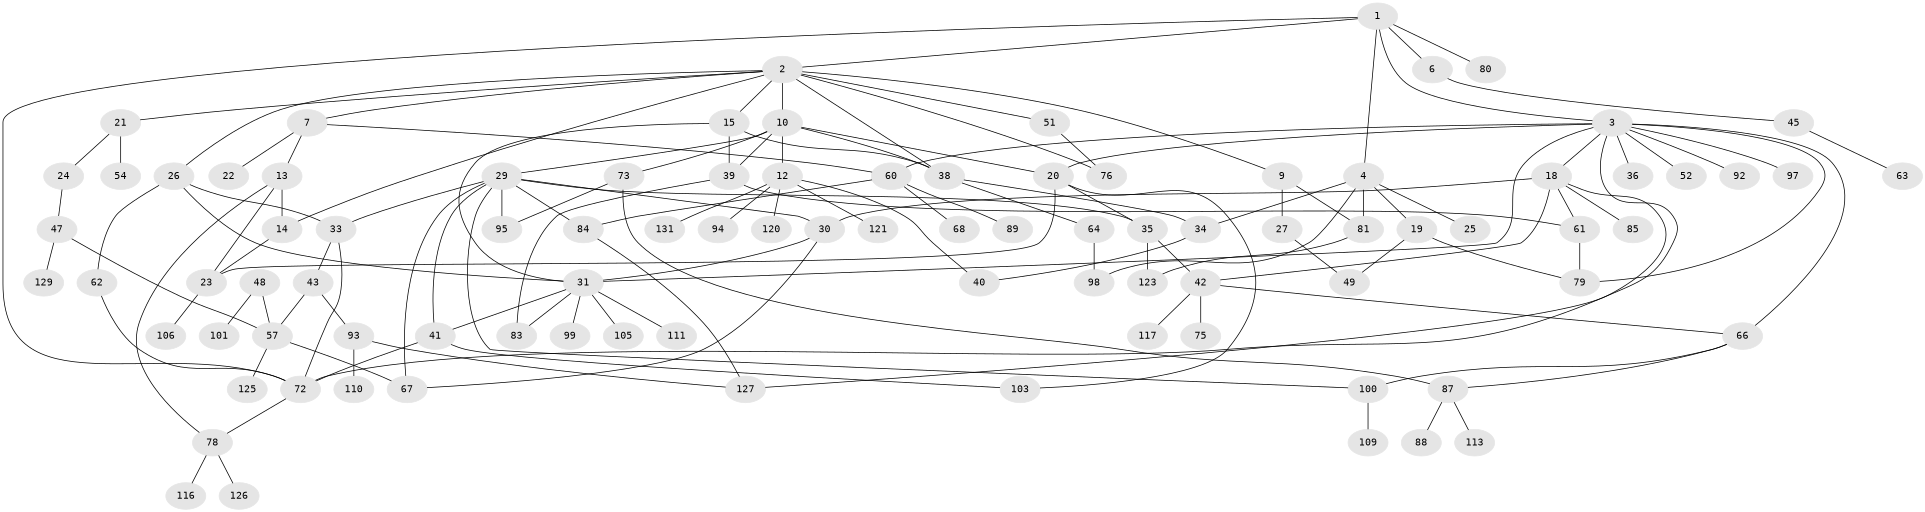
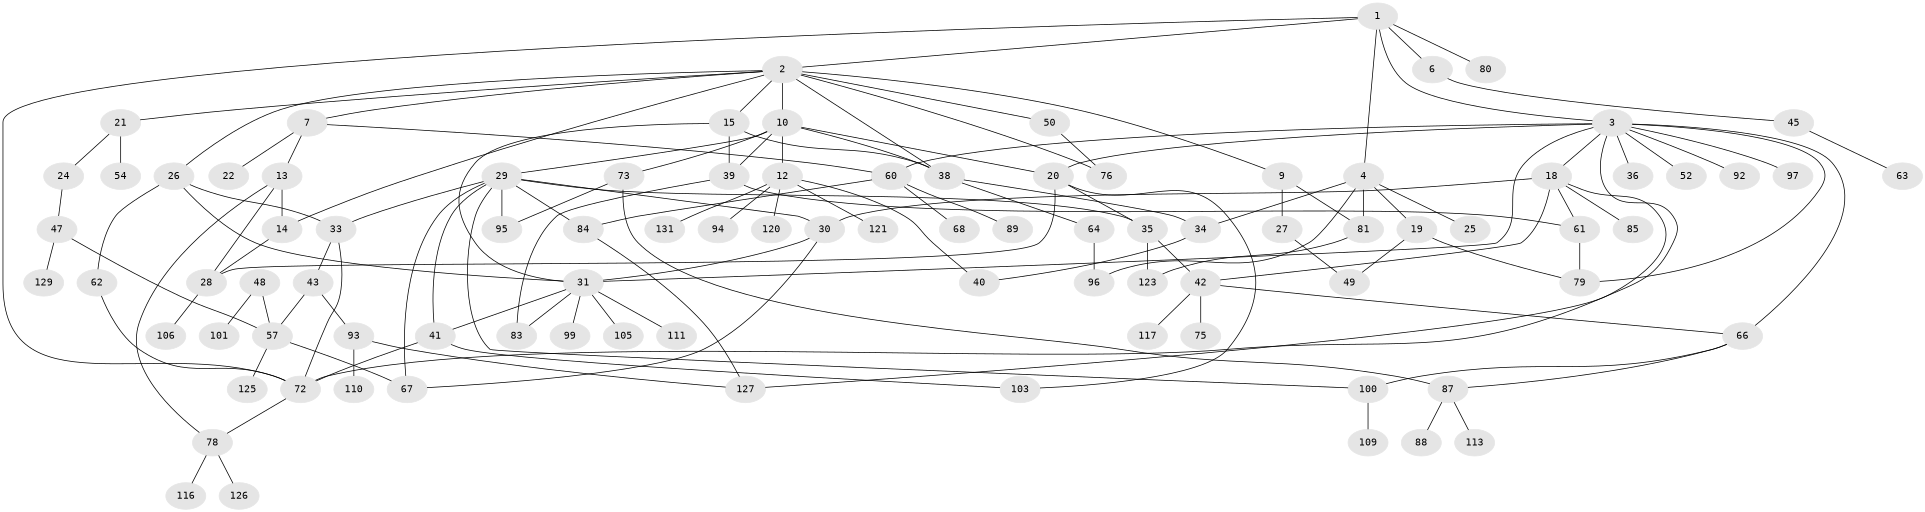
node "51": label "51" -> "50"
node "23": label "23" -> "28"
node "98": label "98" -> "96"
